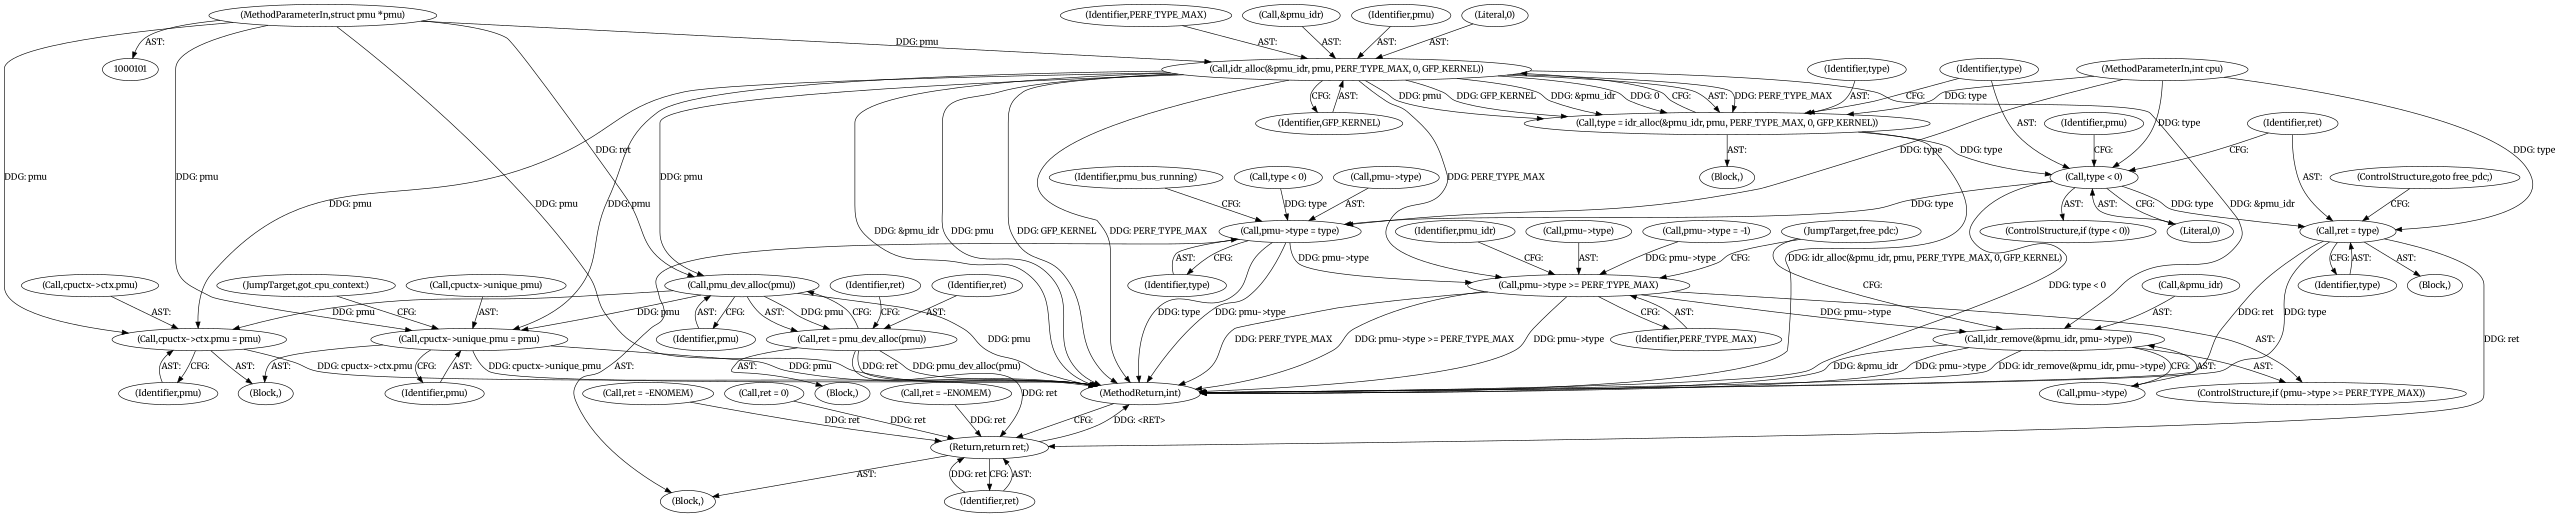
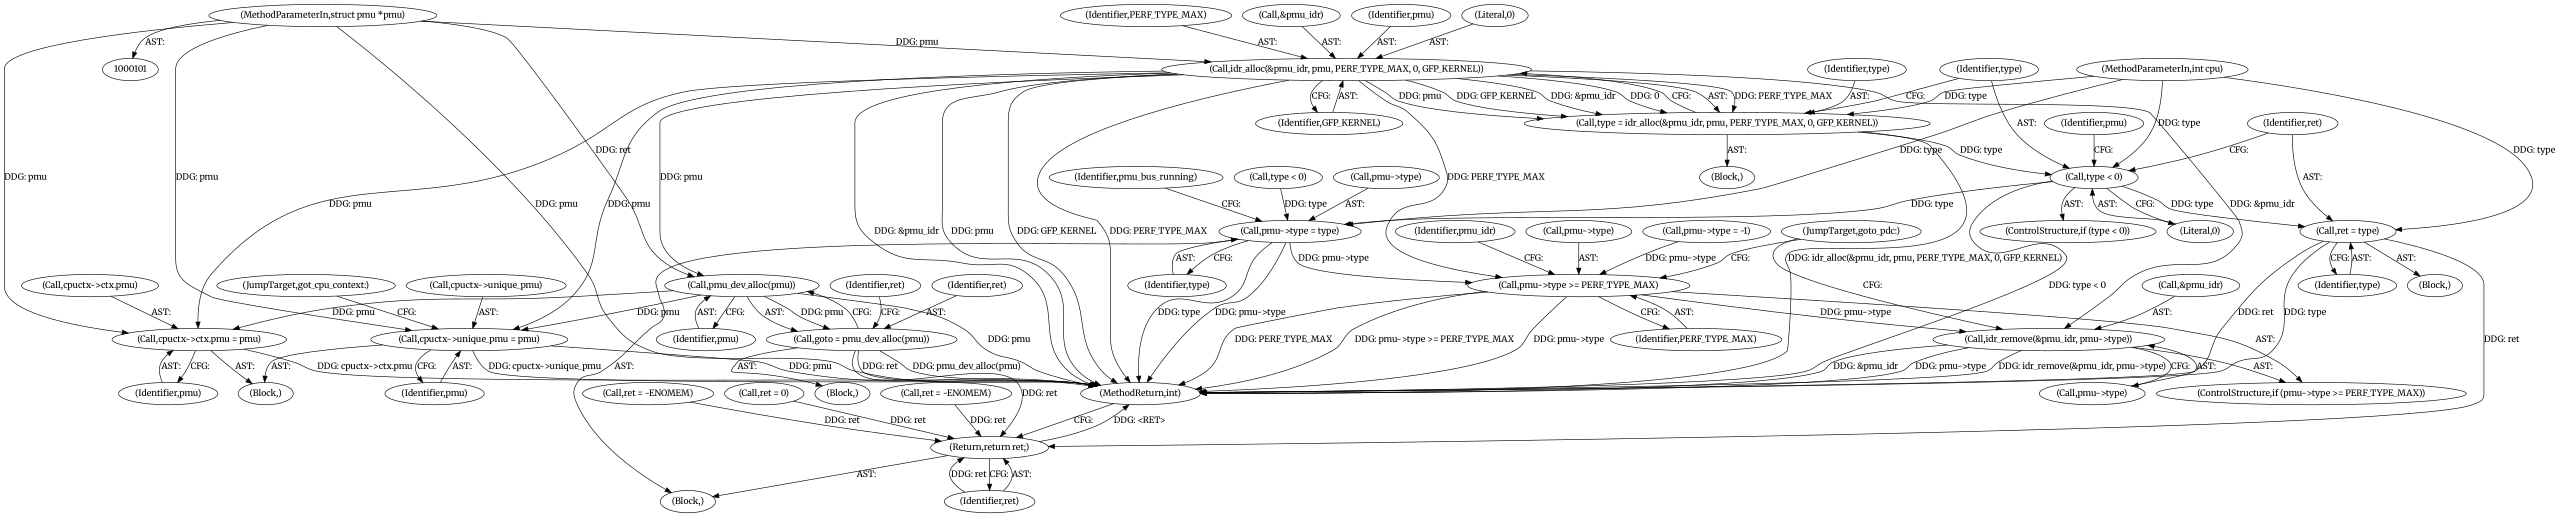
node "(ControlStructure,goto free_pdc;)": removed
node "(JumpTarget,free_pdc:)": label "(JumpTarget,free_pdc:)" -> "(JumpTarget,goto_pdc:)"
node "(Call,ret = pmu_dev_alloc(pmu))": label "(Call,ret = pmu_dev_alloc(pmu))" -> "(Call,goto = pmu_dev_alloc(pmu))"
